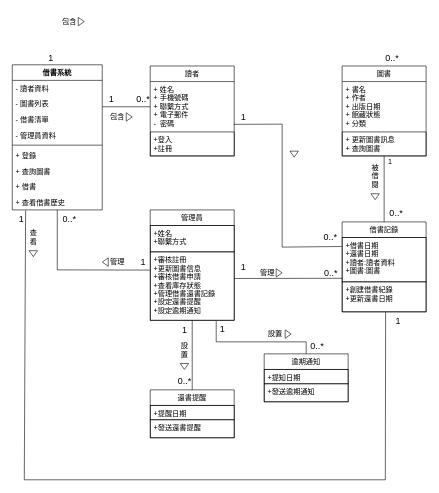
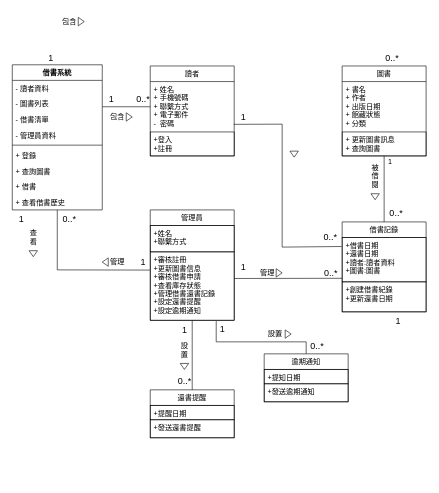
edge "+ 查看借書歷史" -- "+創建借書紀錄 +更新還書日期": removed
